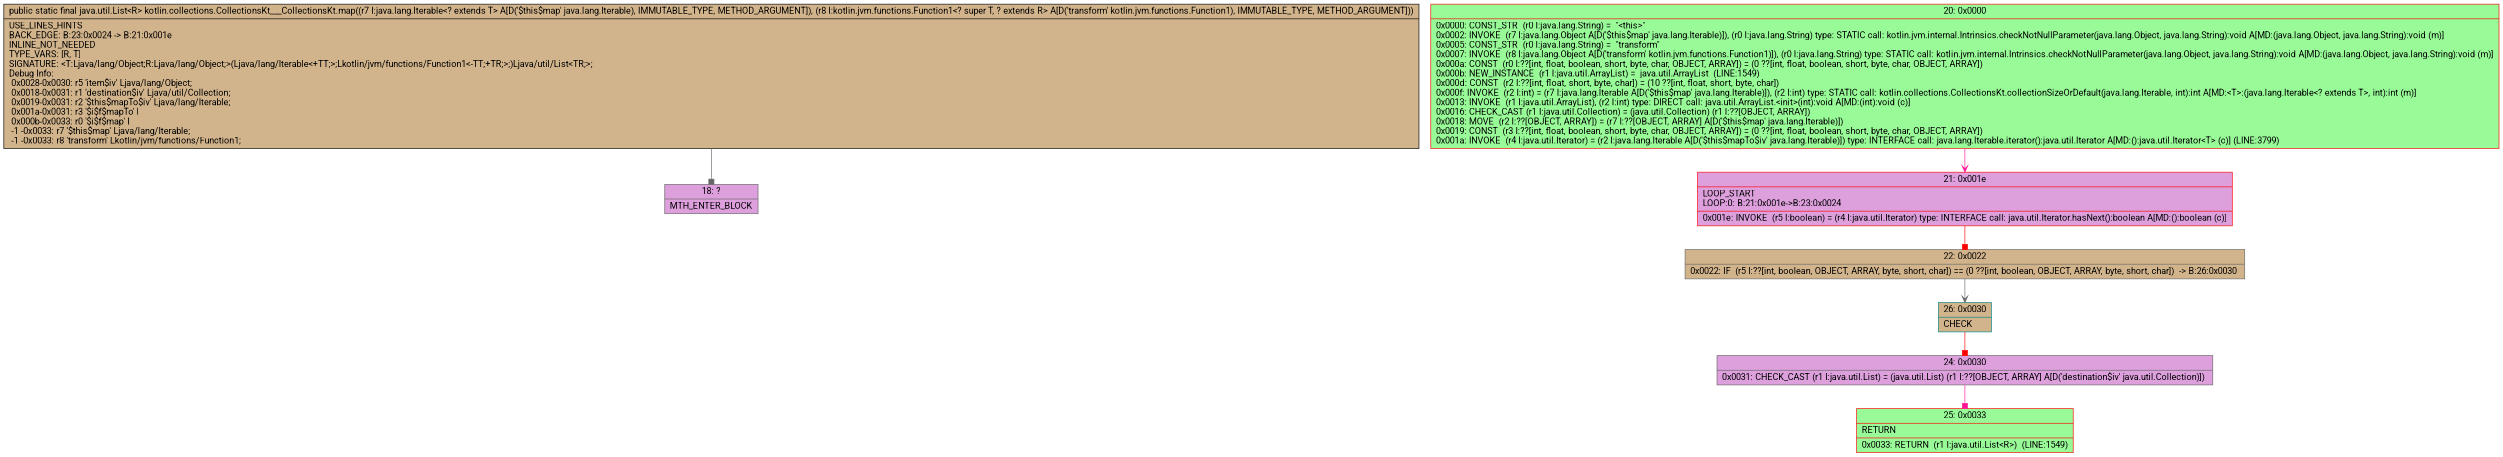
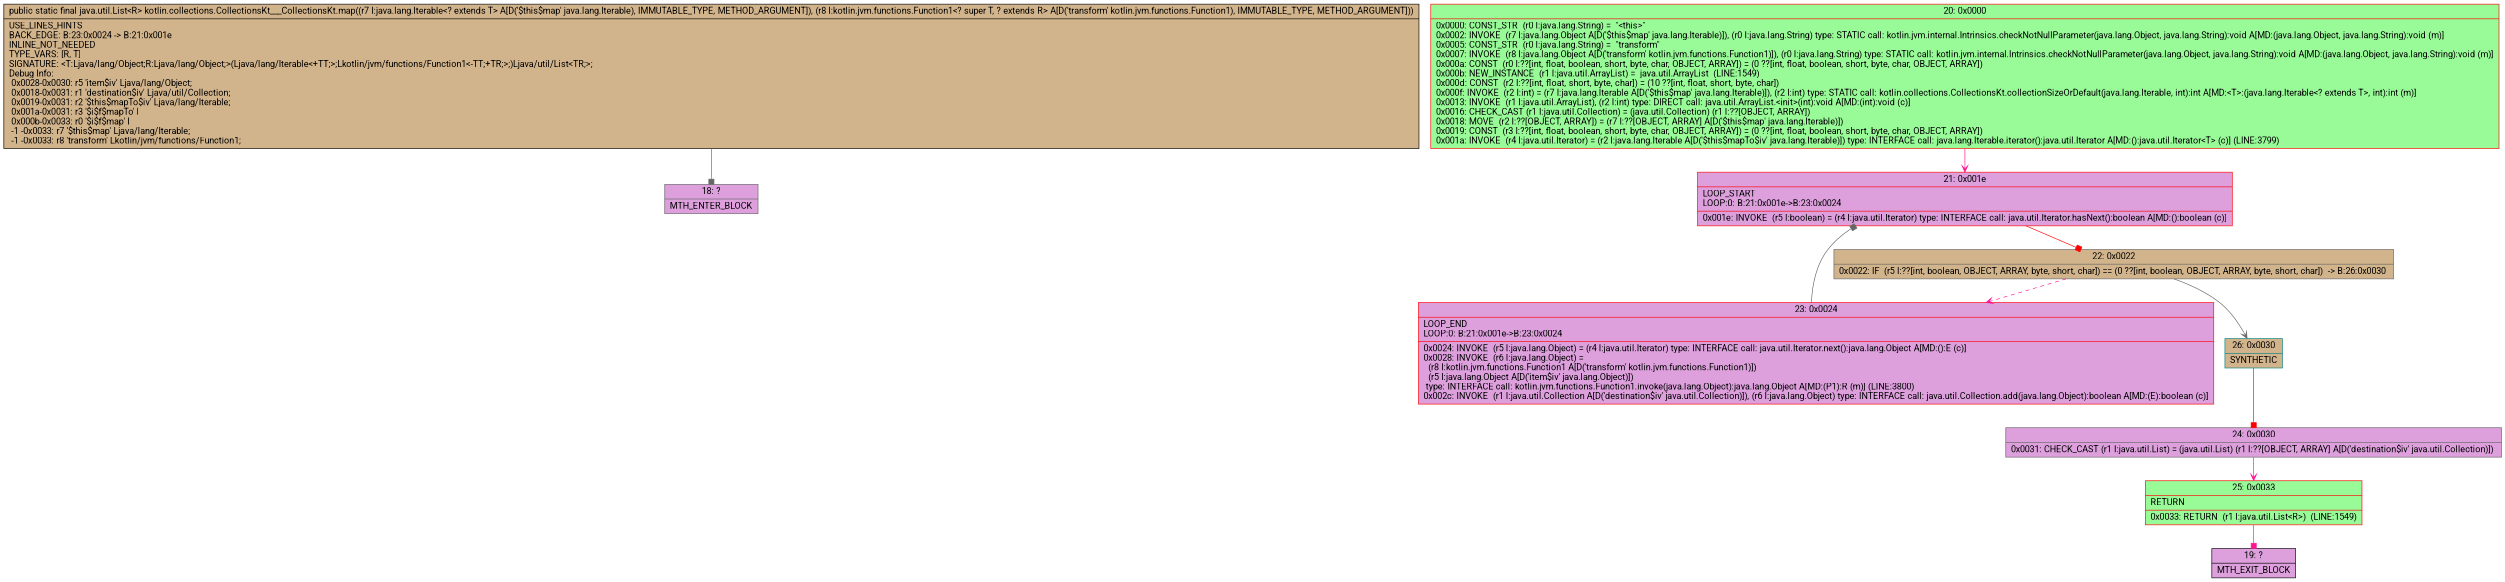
node "26: 0x0030": text "CHECK" -> "SYNTHETIC"
node "23: 0x0024": added
edge "24: 0x0030" -> "25: 0x0033": arrowhead box -> vee
node "19: ?": added
